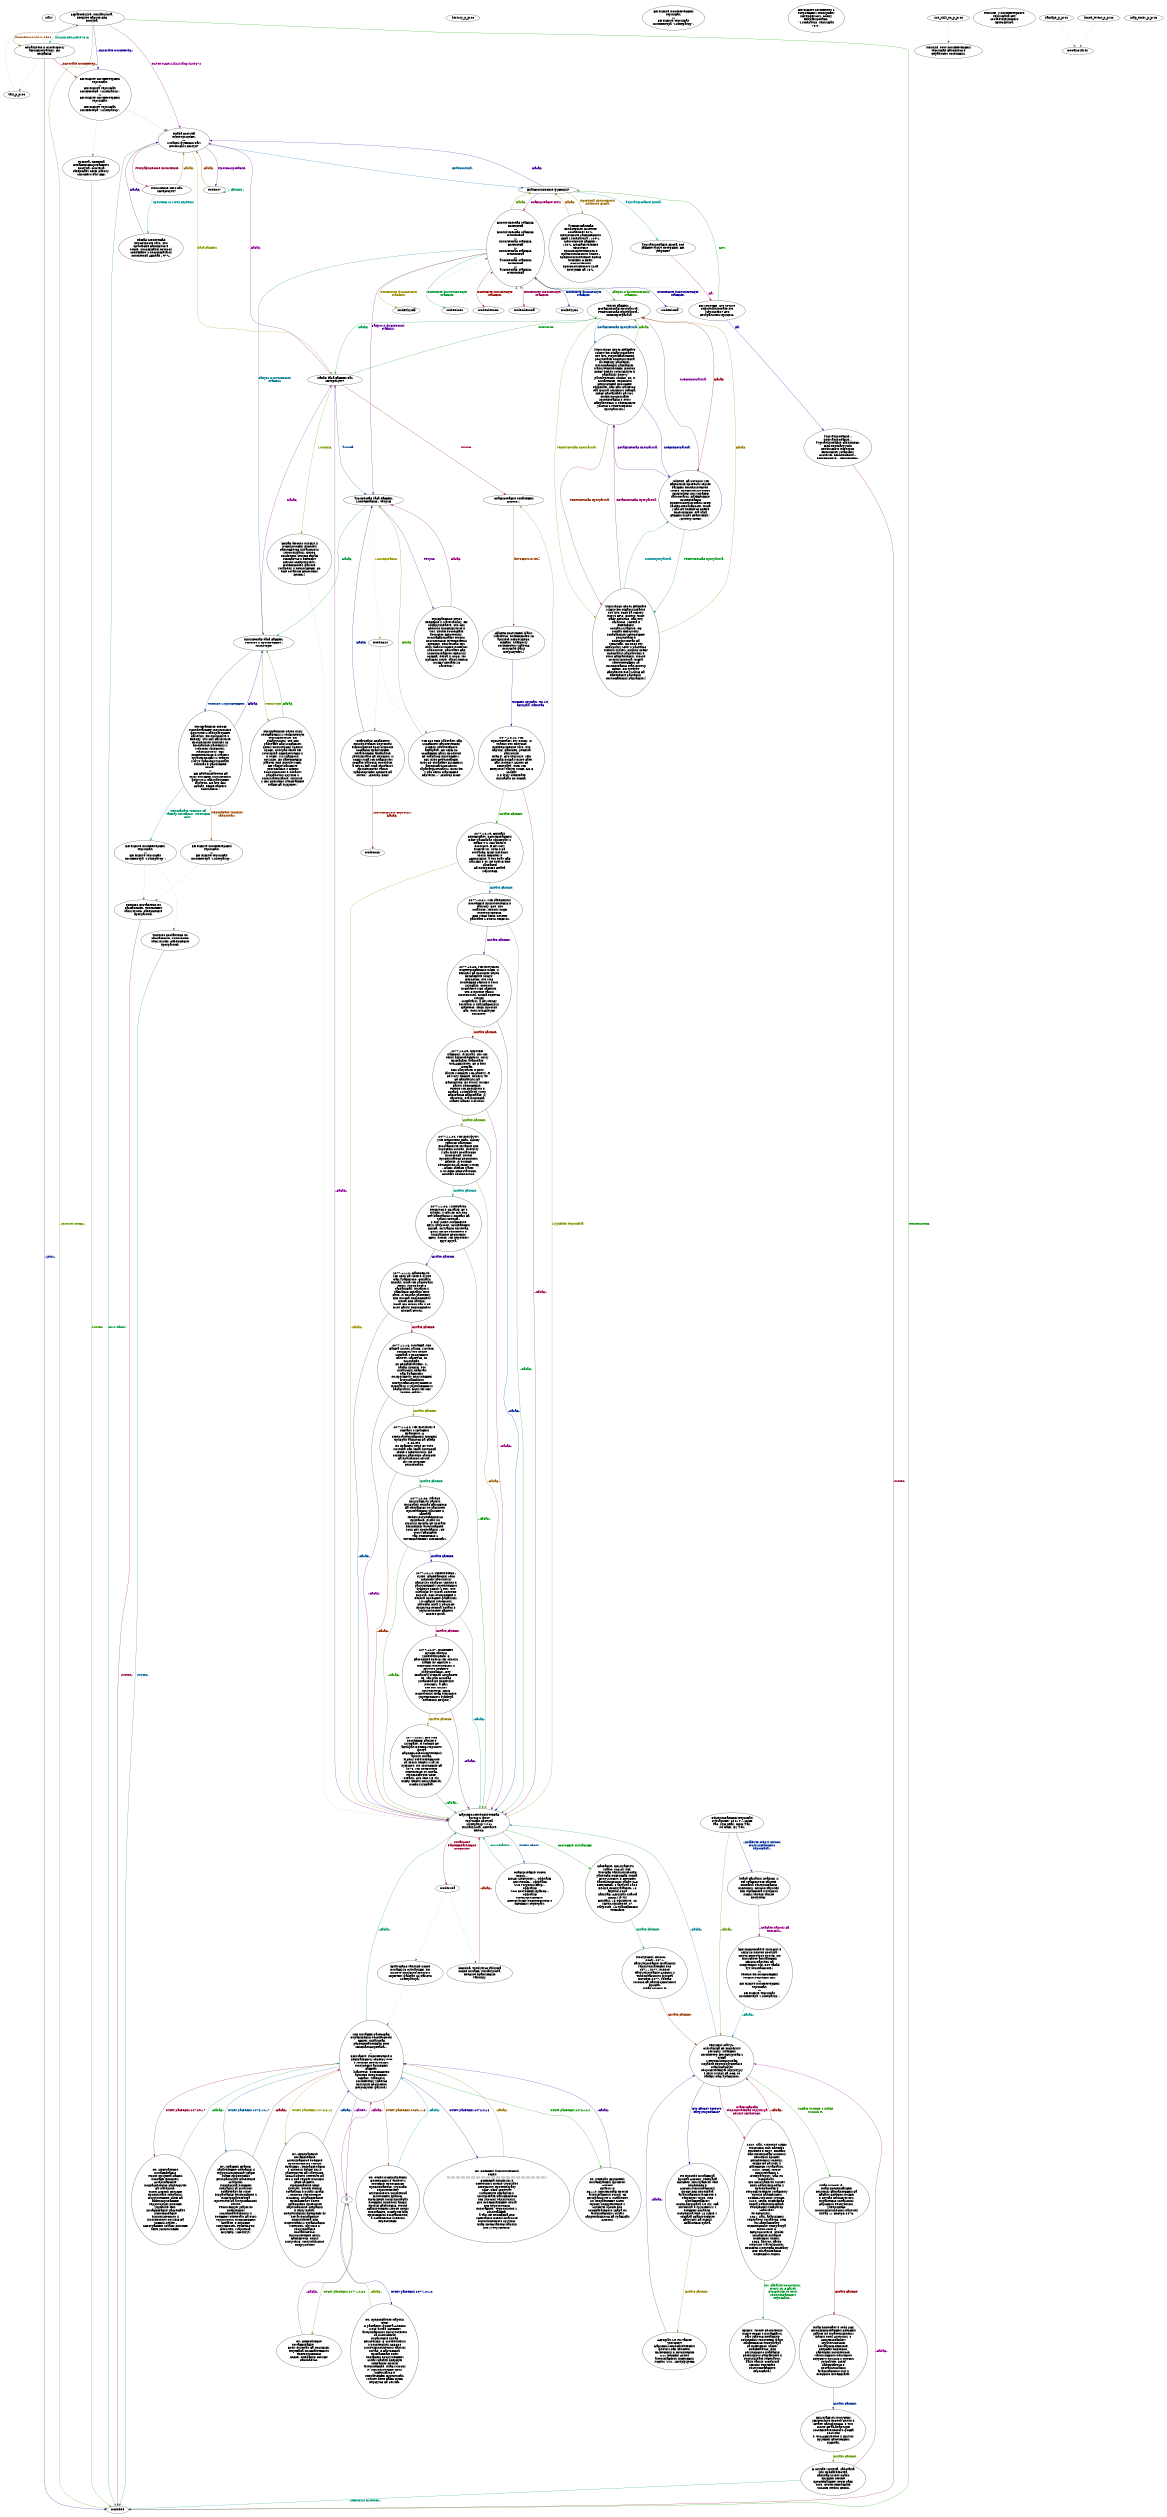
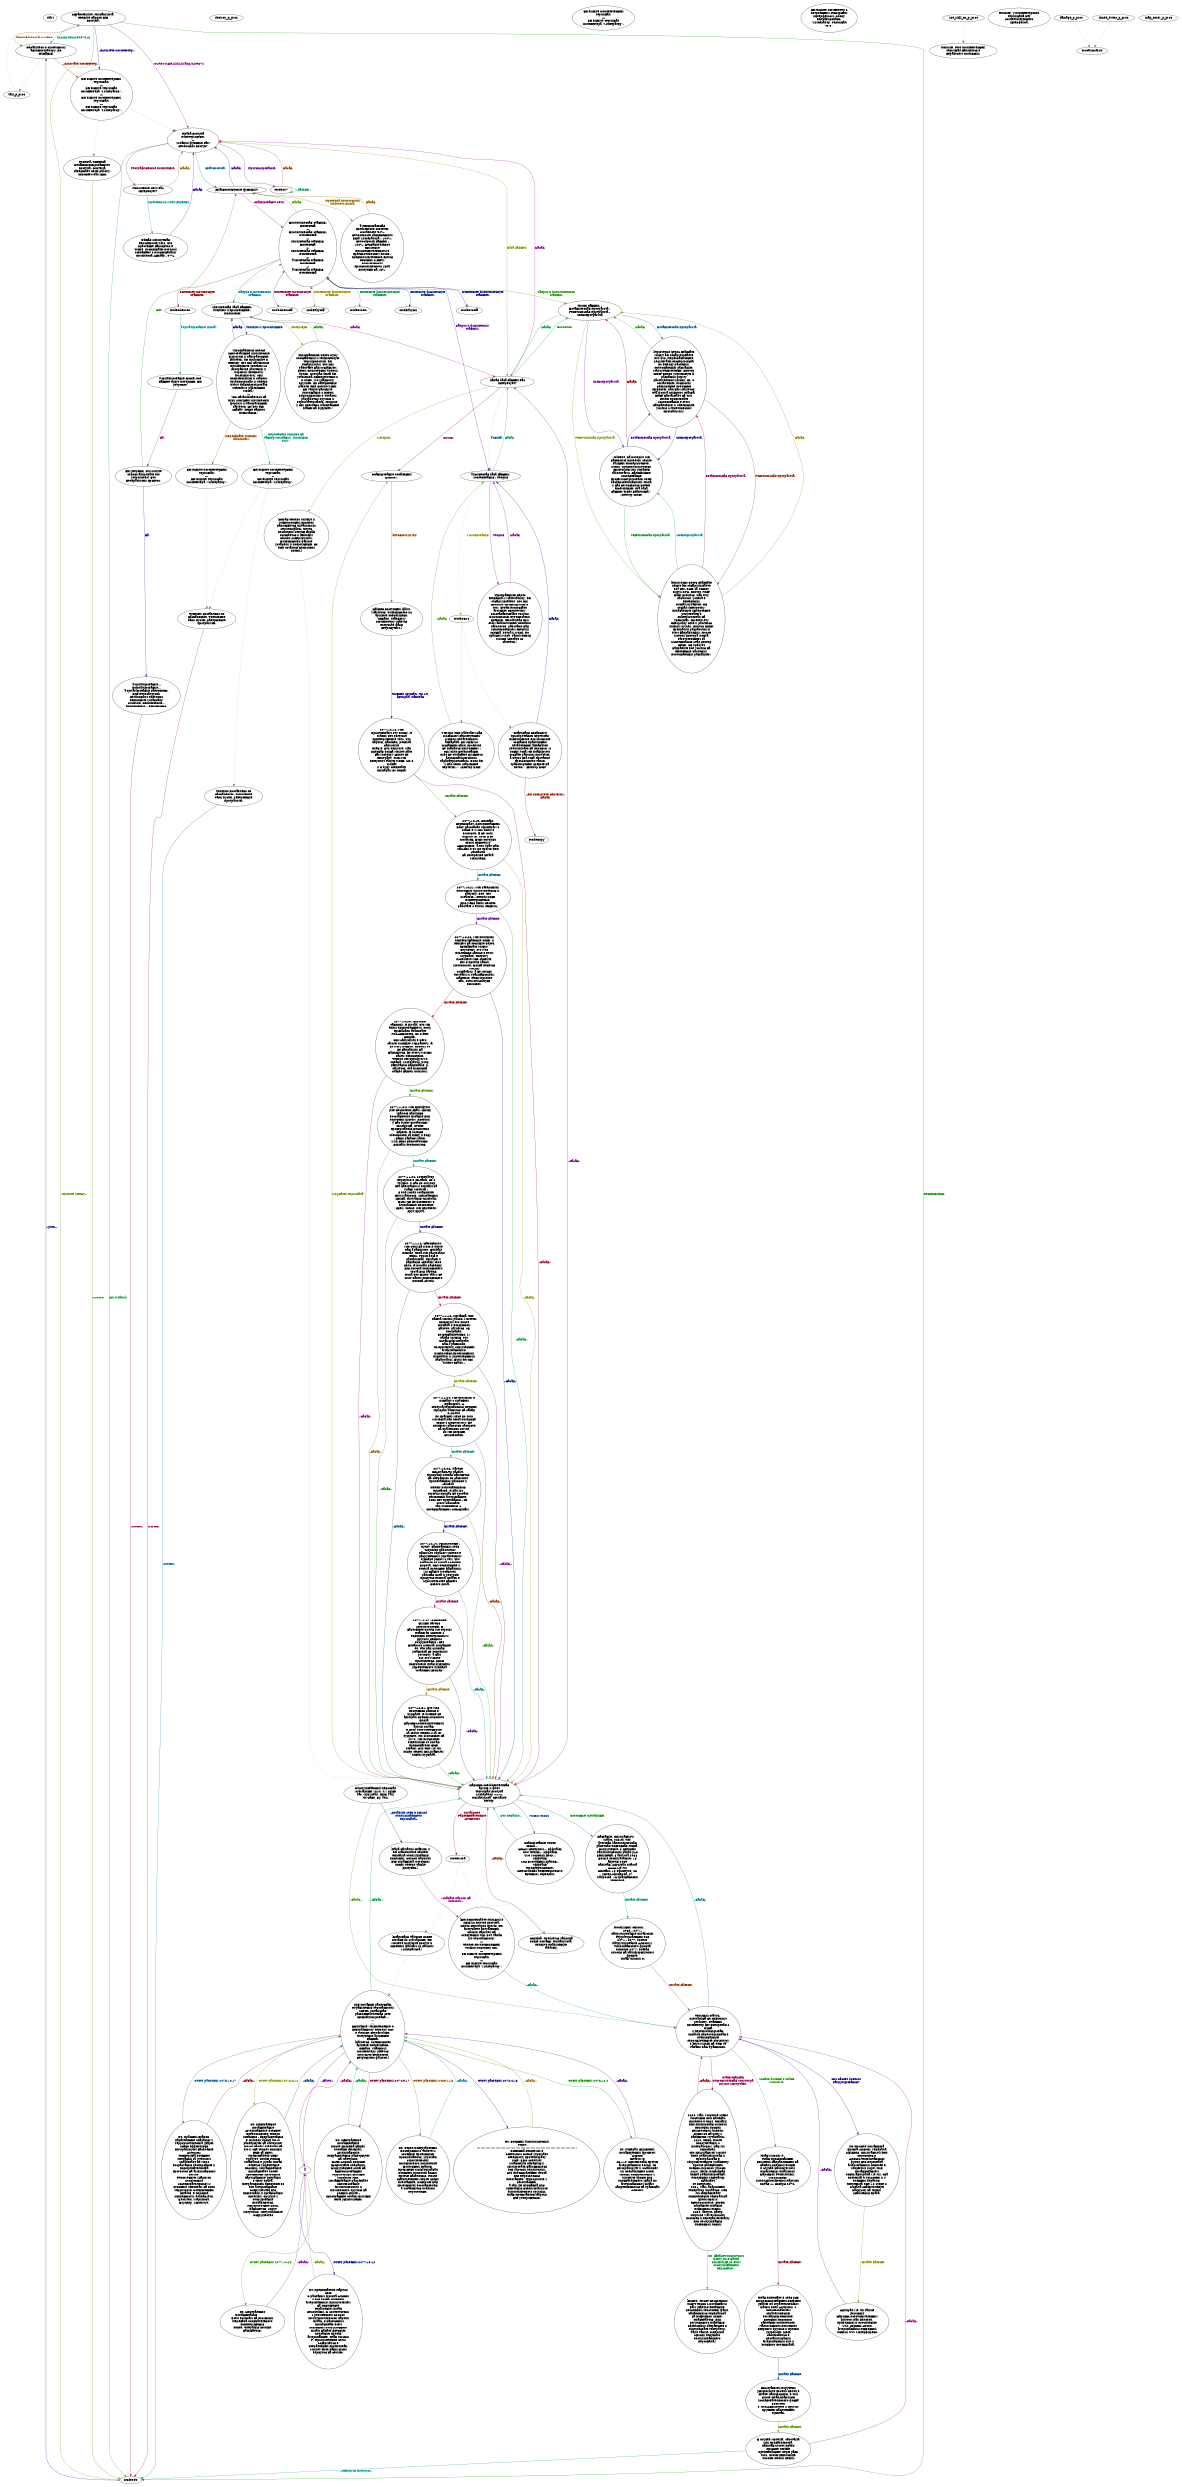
edge "Диагностические функции?" -> "Форматирование диска: все данные будут потеряны. Вы уверены?": now "NodeChemOn" -> "Форматирование диска: все данные будут потеряны. Вы уверены?"
edge "Какая база данных вас интересует?" -> "Физическая база данных: Исследования - Теория": style solid -> dotted
edge "Физическая база данных: Исследования - Теория" -> "Химическая база данных: Топливо и производные - Полимеры": now "Физическая база данных: Исследования - Теория" -> "Какая база данных вас интересует?"
edge "Обратитесь к системному администратору. До свидания." -> "Node999": reversed
